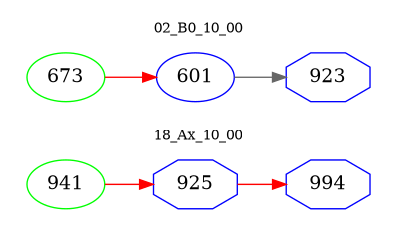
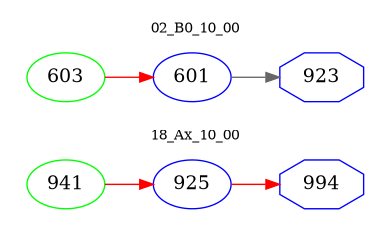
node "673": label "673" -> "603"
node "925": shape octagon -> ellipse
